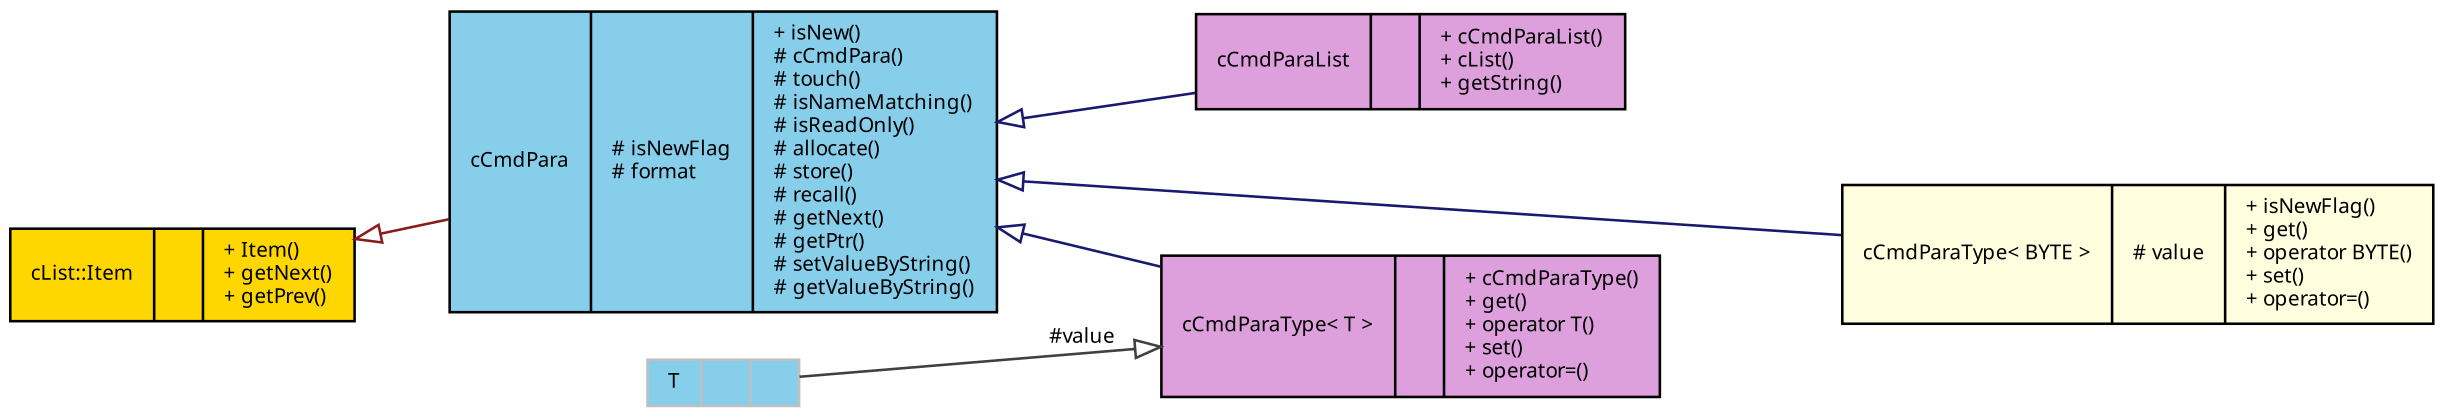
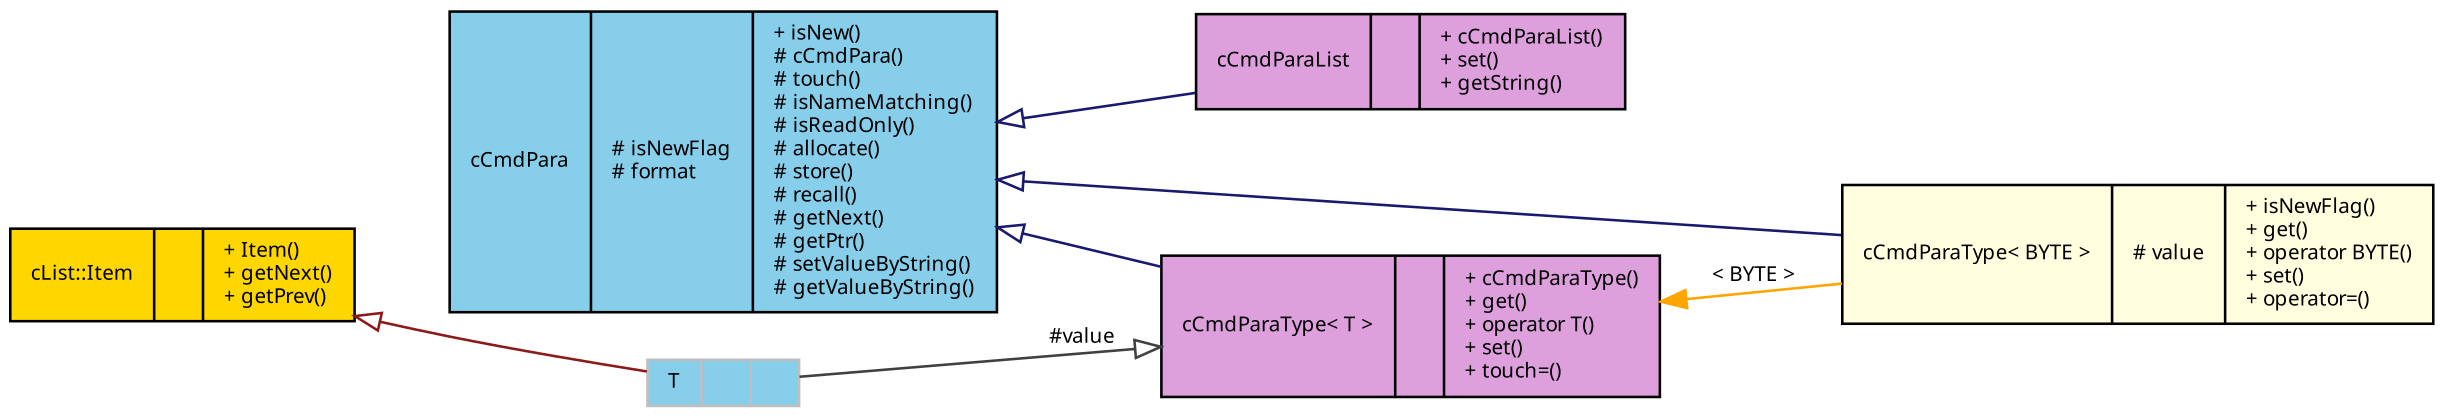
node "cCmdParaList": text "+ cList()" -> "+ set()"
edge "cCmdPara" -> "cList::Item": now "T" -> "cList::Item"
edge "cCmdParaType< BYTE >" -> "cCmdParaType< T >": added, label "< BYTE >"
node "cCmdParaType< T >": text "+ operator=()" -> "+ touch=()"
